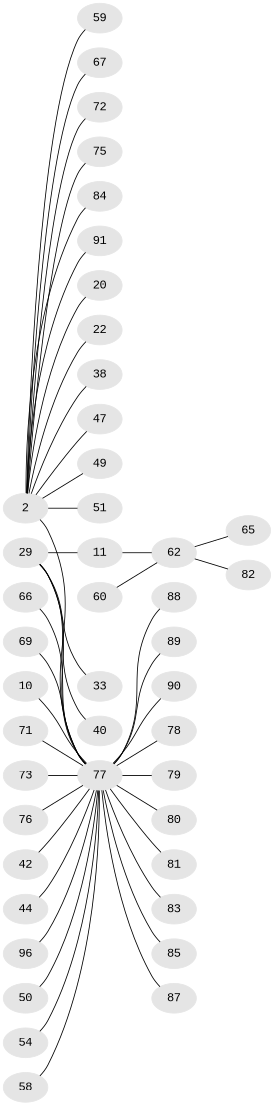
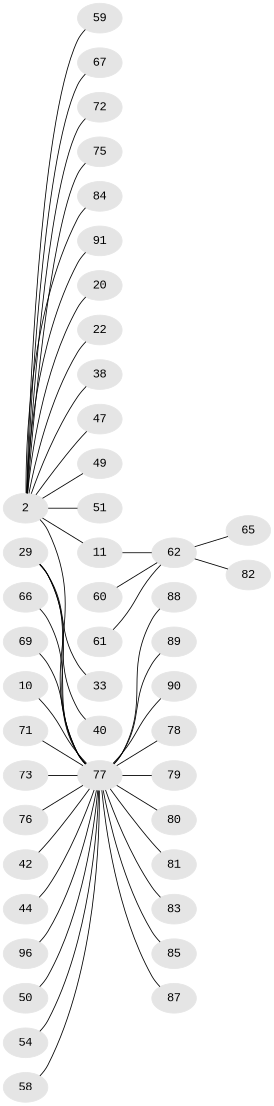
edge "29" -- "11": now "2" -- "11"
node "61": added
